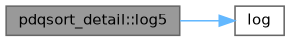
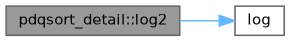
node "pdqsort_detail::log5": label "pdqsort_detail::log5" -> "pdqsort_detail::log2"
